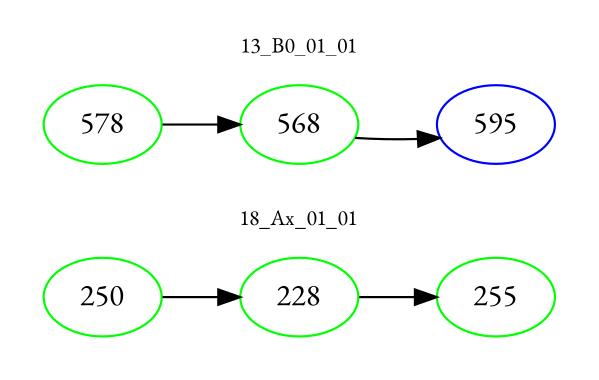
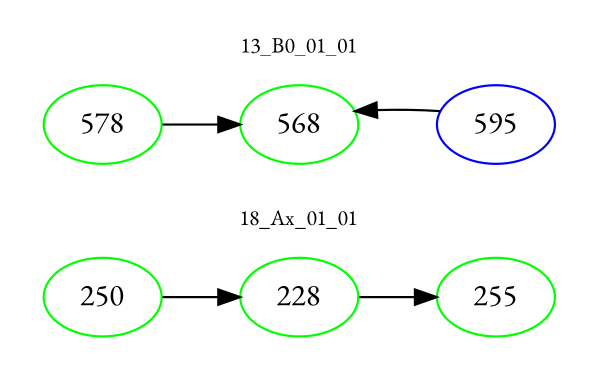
edge "568" -> "595": reversed
